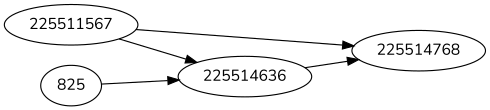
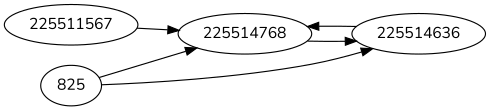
edge "225511567" -> "225514636": now "225514768" -> "225514636"
edge "825" -> "225514768": added
